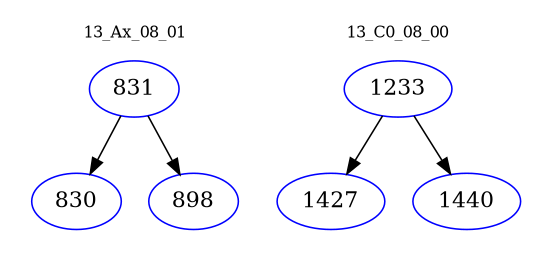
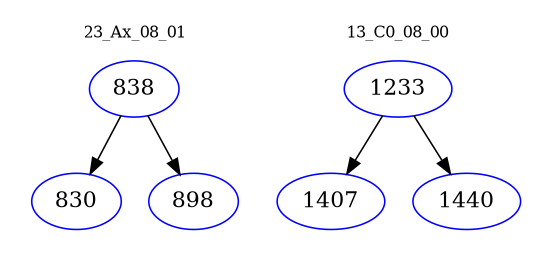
cluster "13_Ax_08_01": label "13_Ax_08_01" -> "23_Ax_08_01"
node "831": label "831" -> "838"
node "1427": label "1427" -> "1407"
